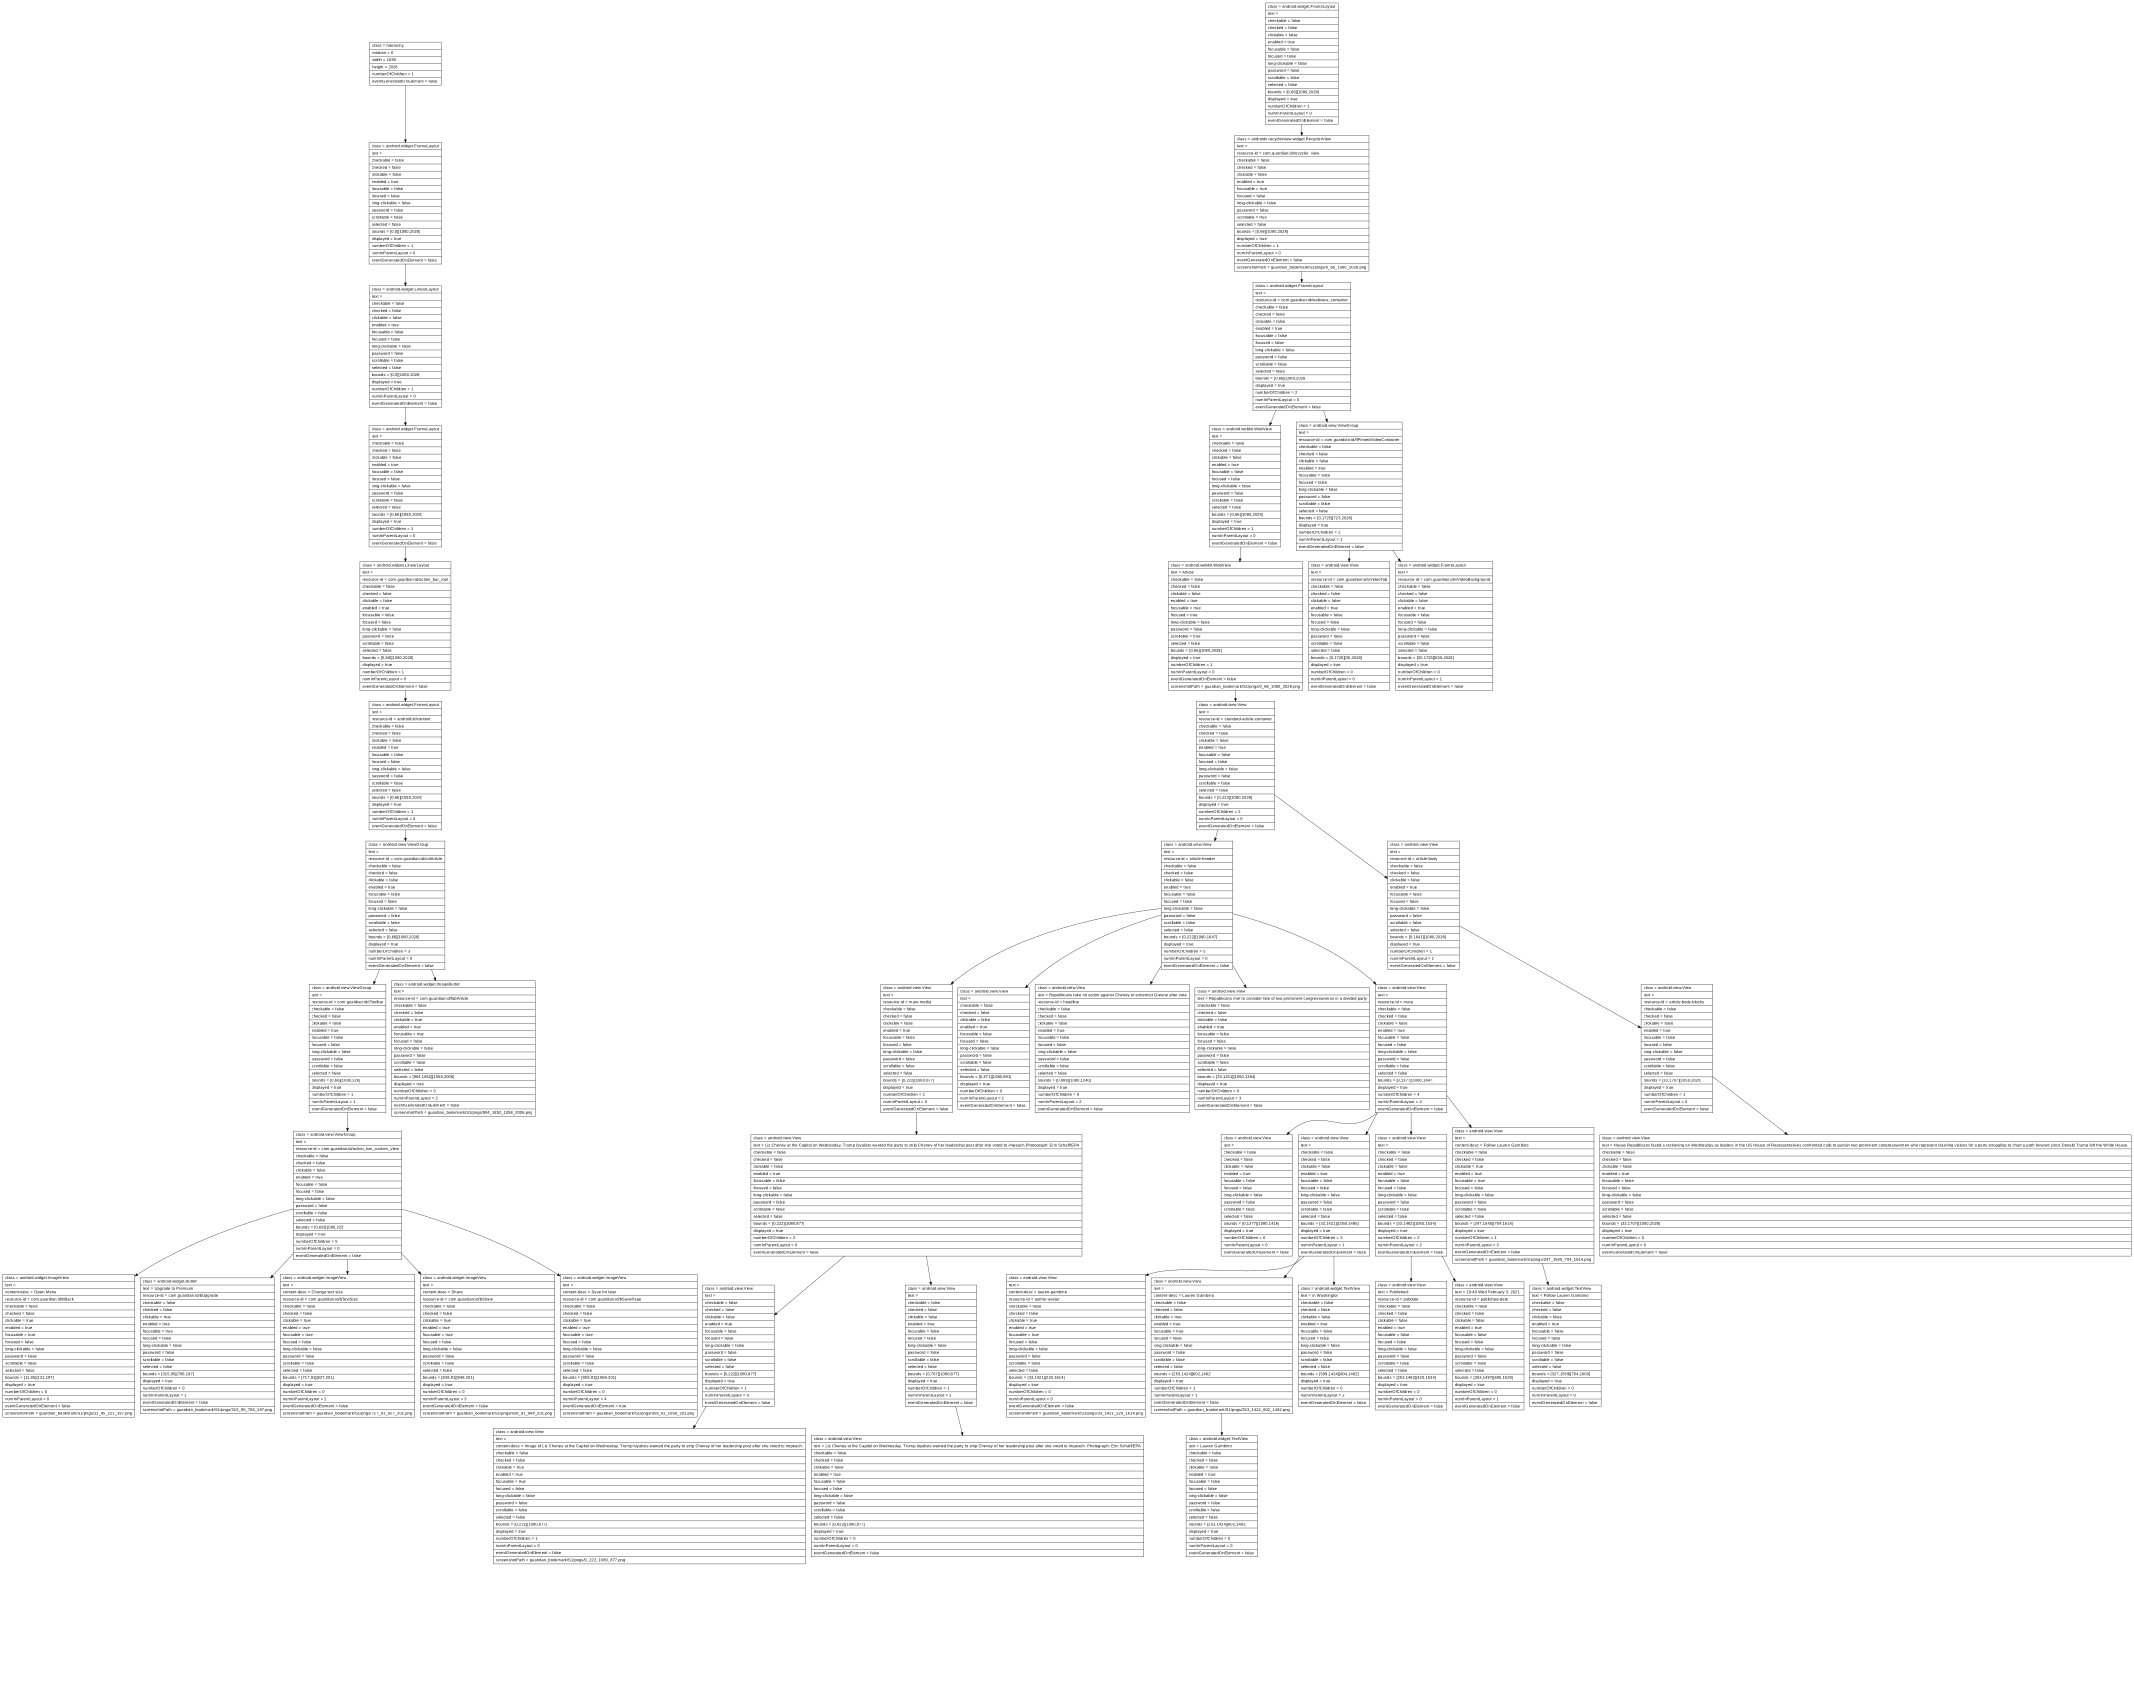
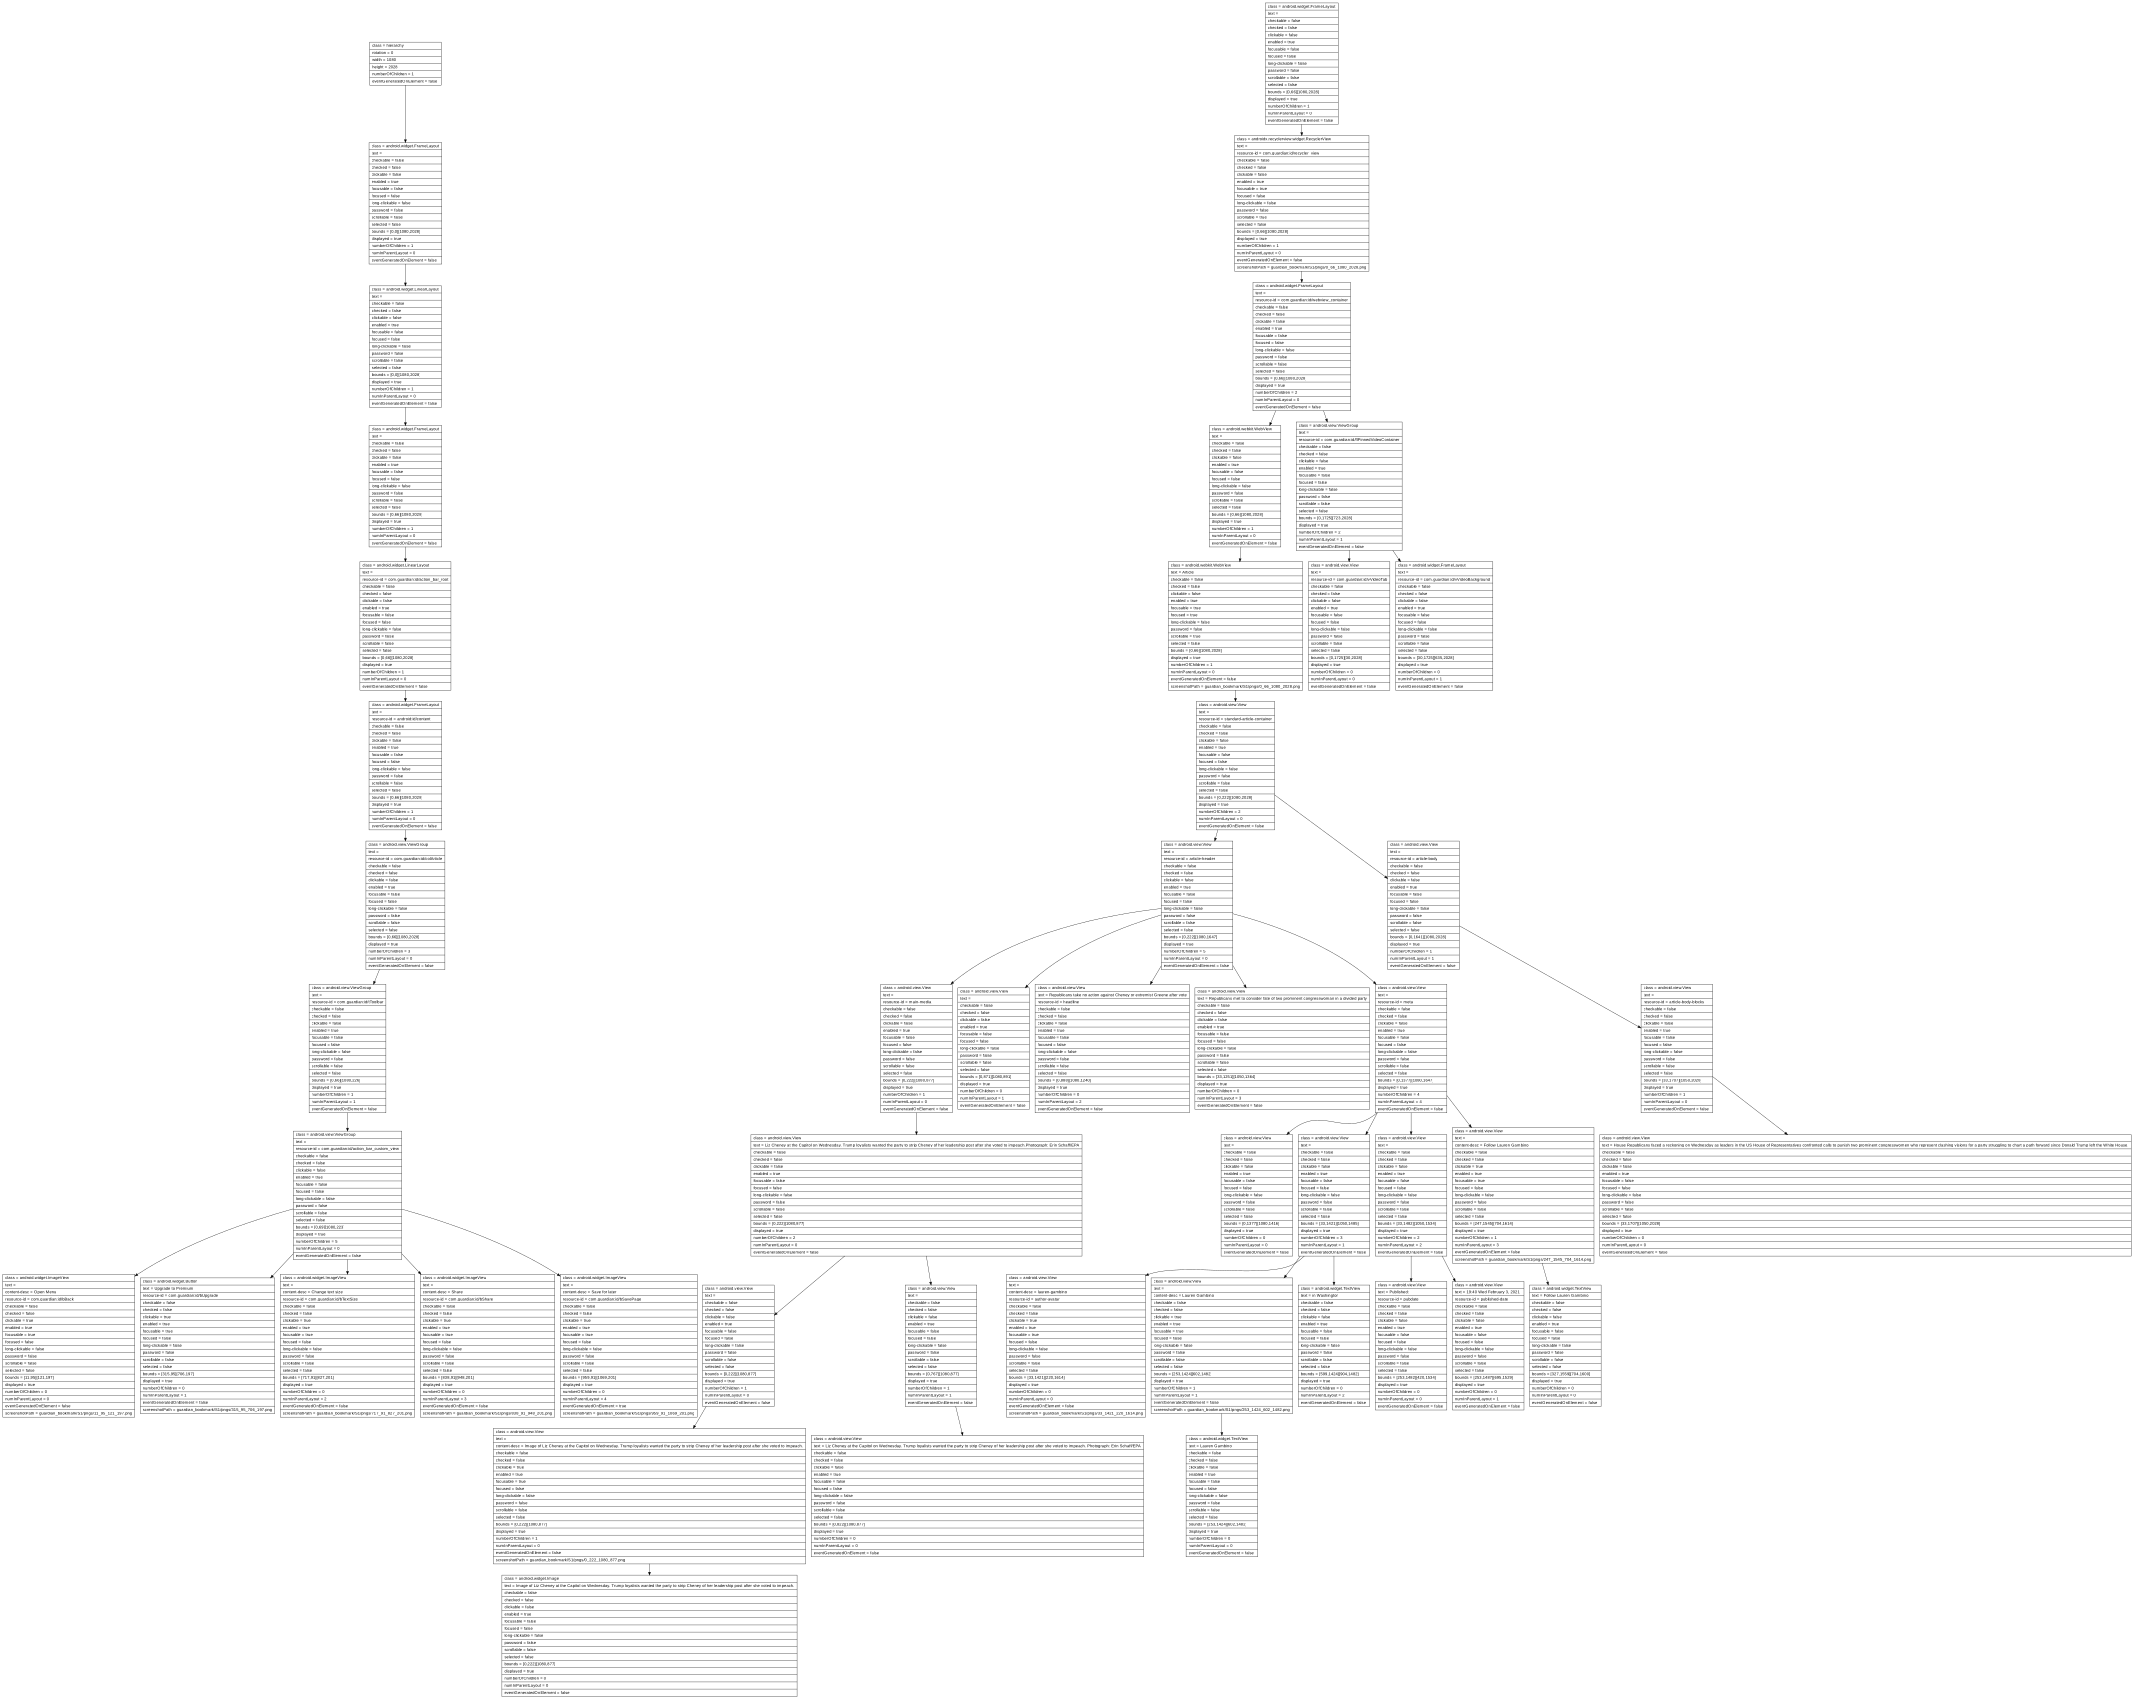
node "class = android.widget.ImageButton": removed
node "class = android.widget.Image": added
